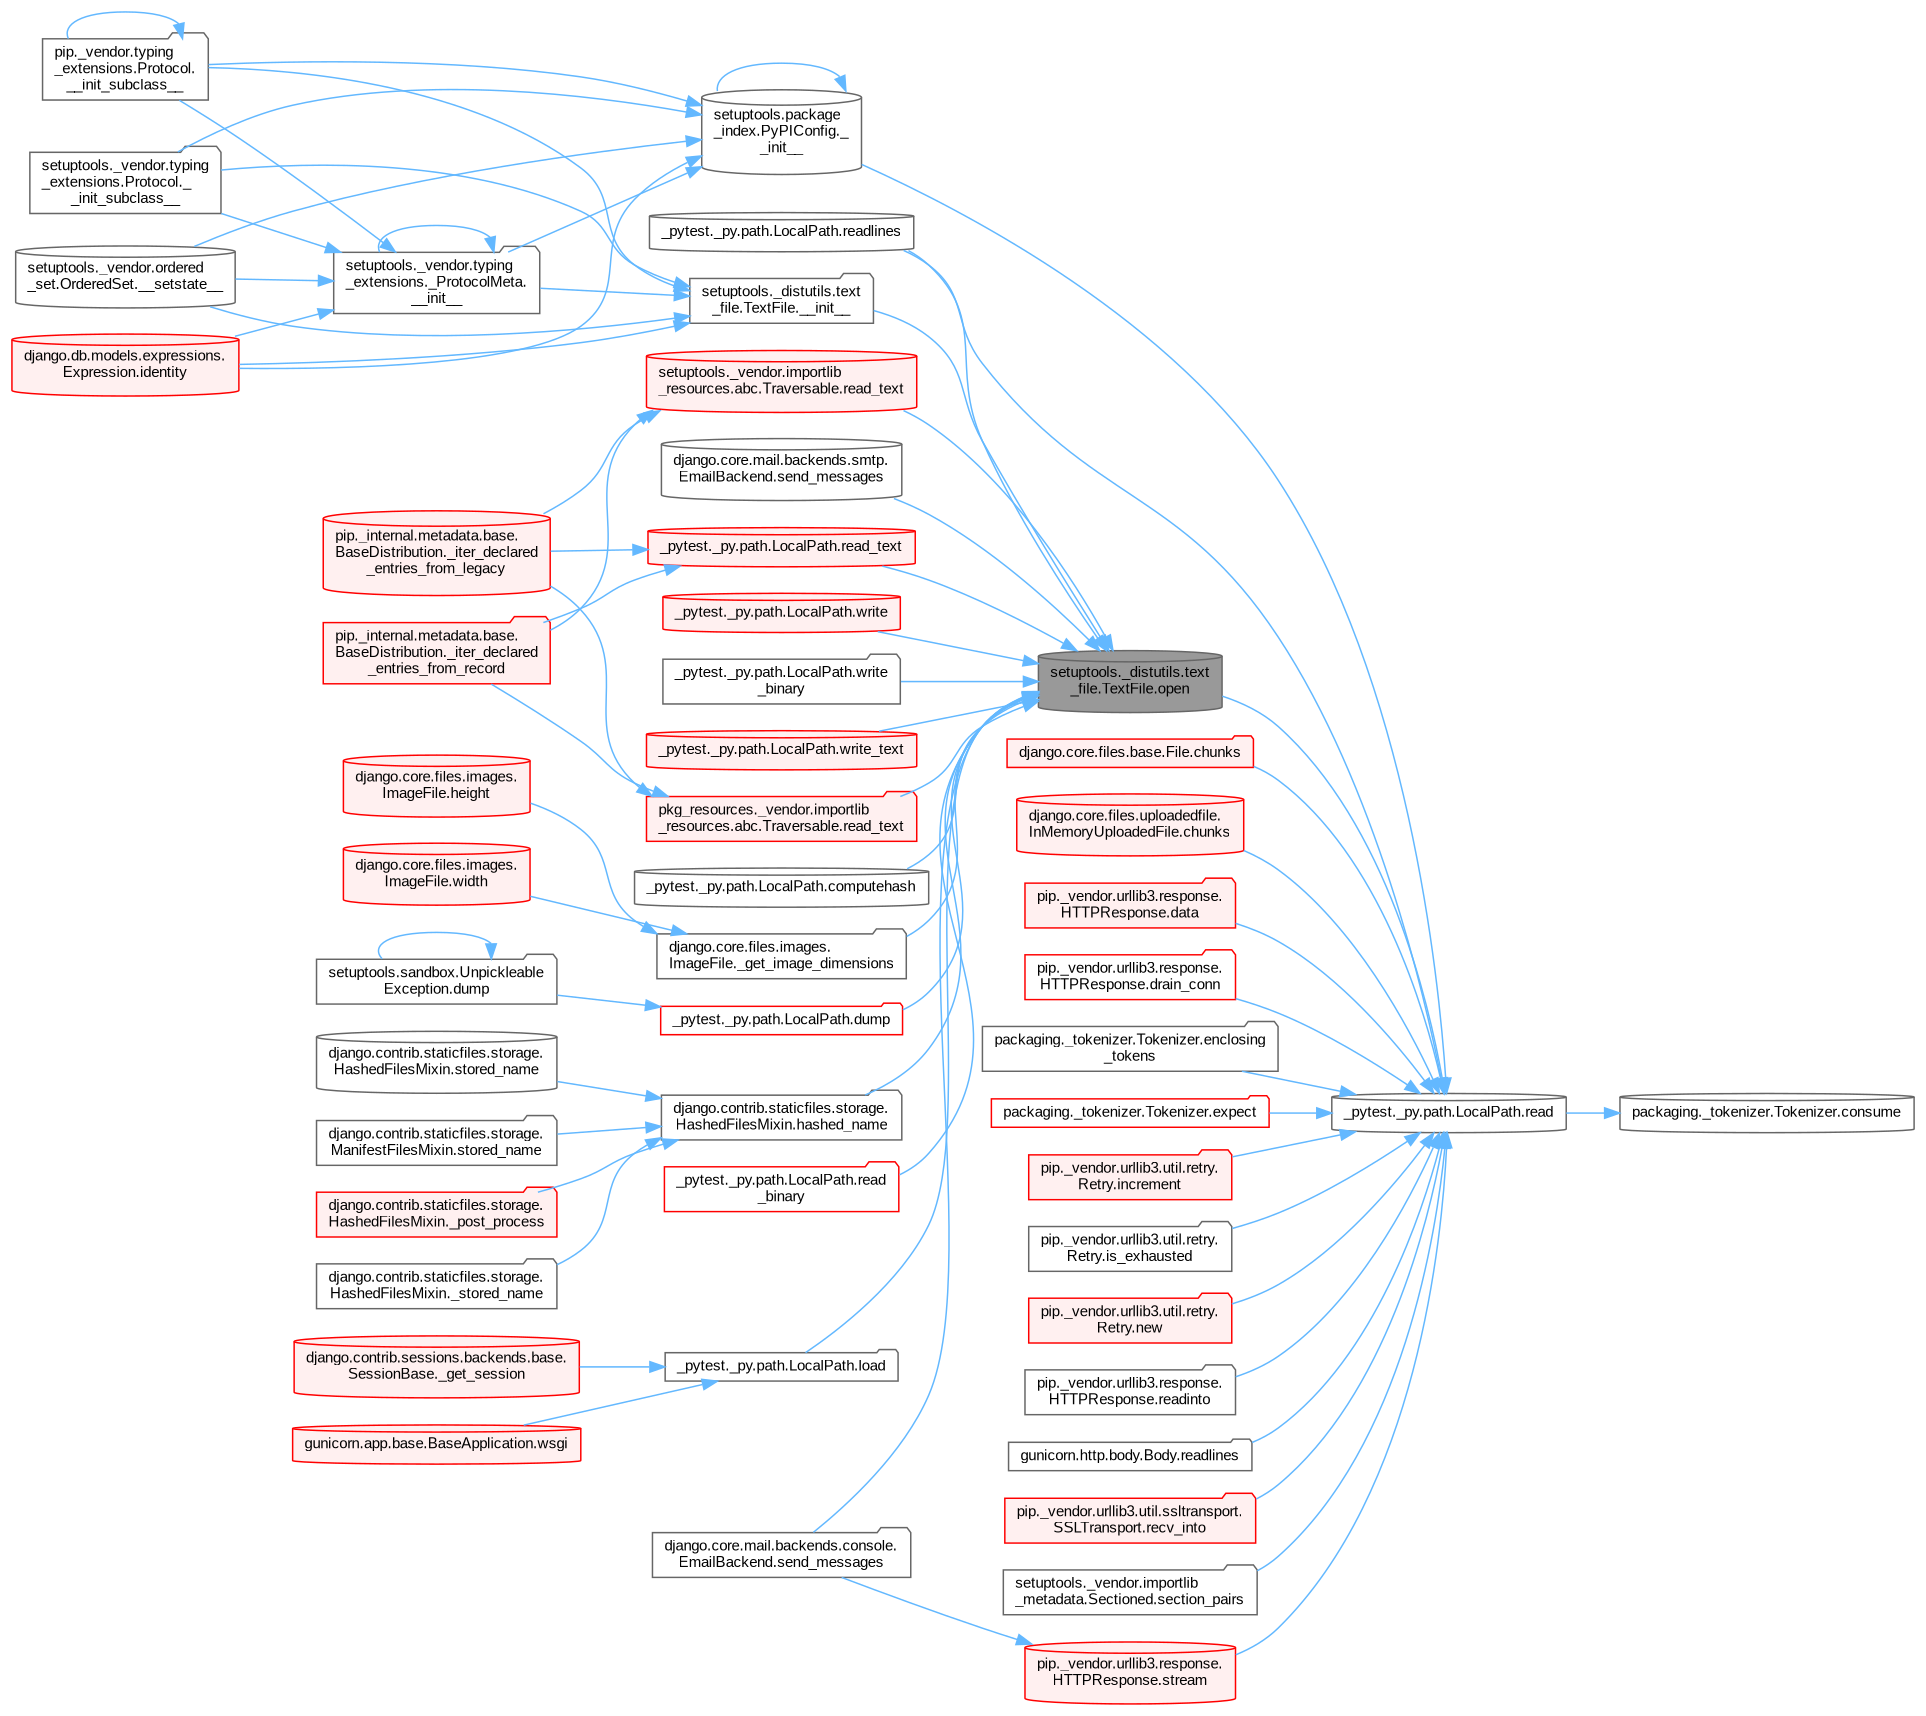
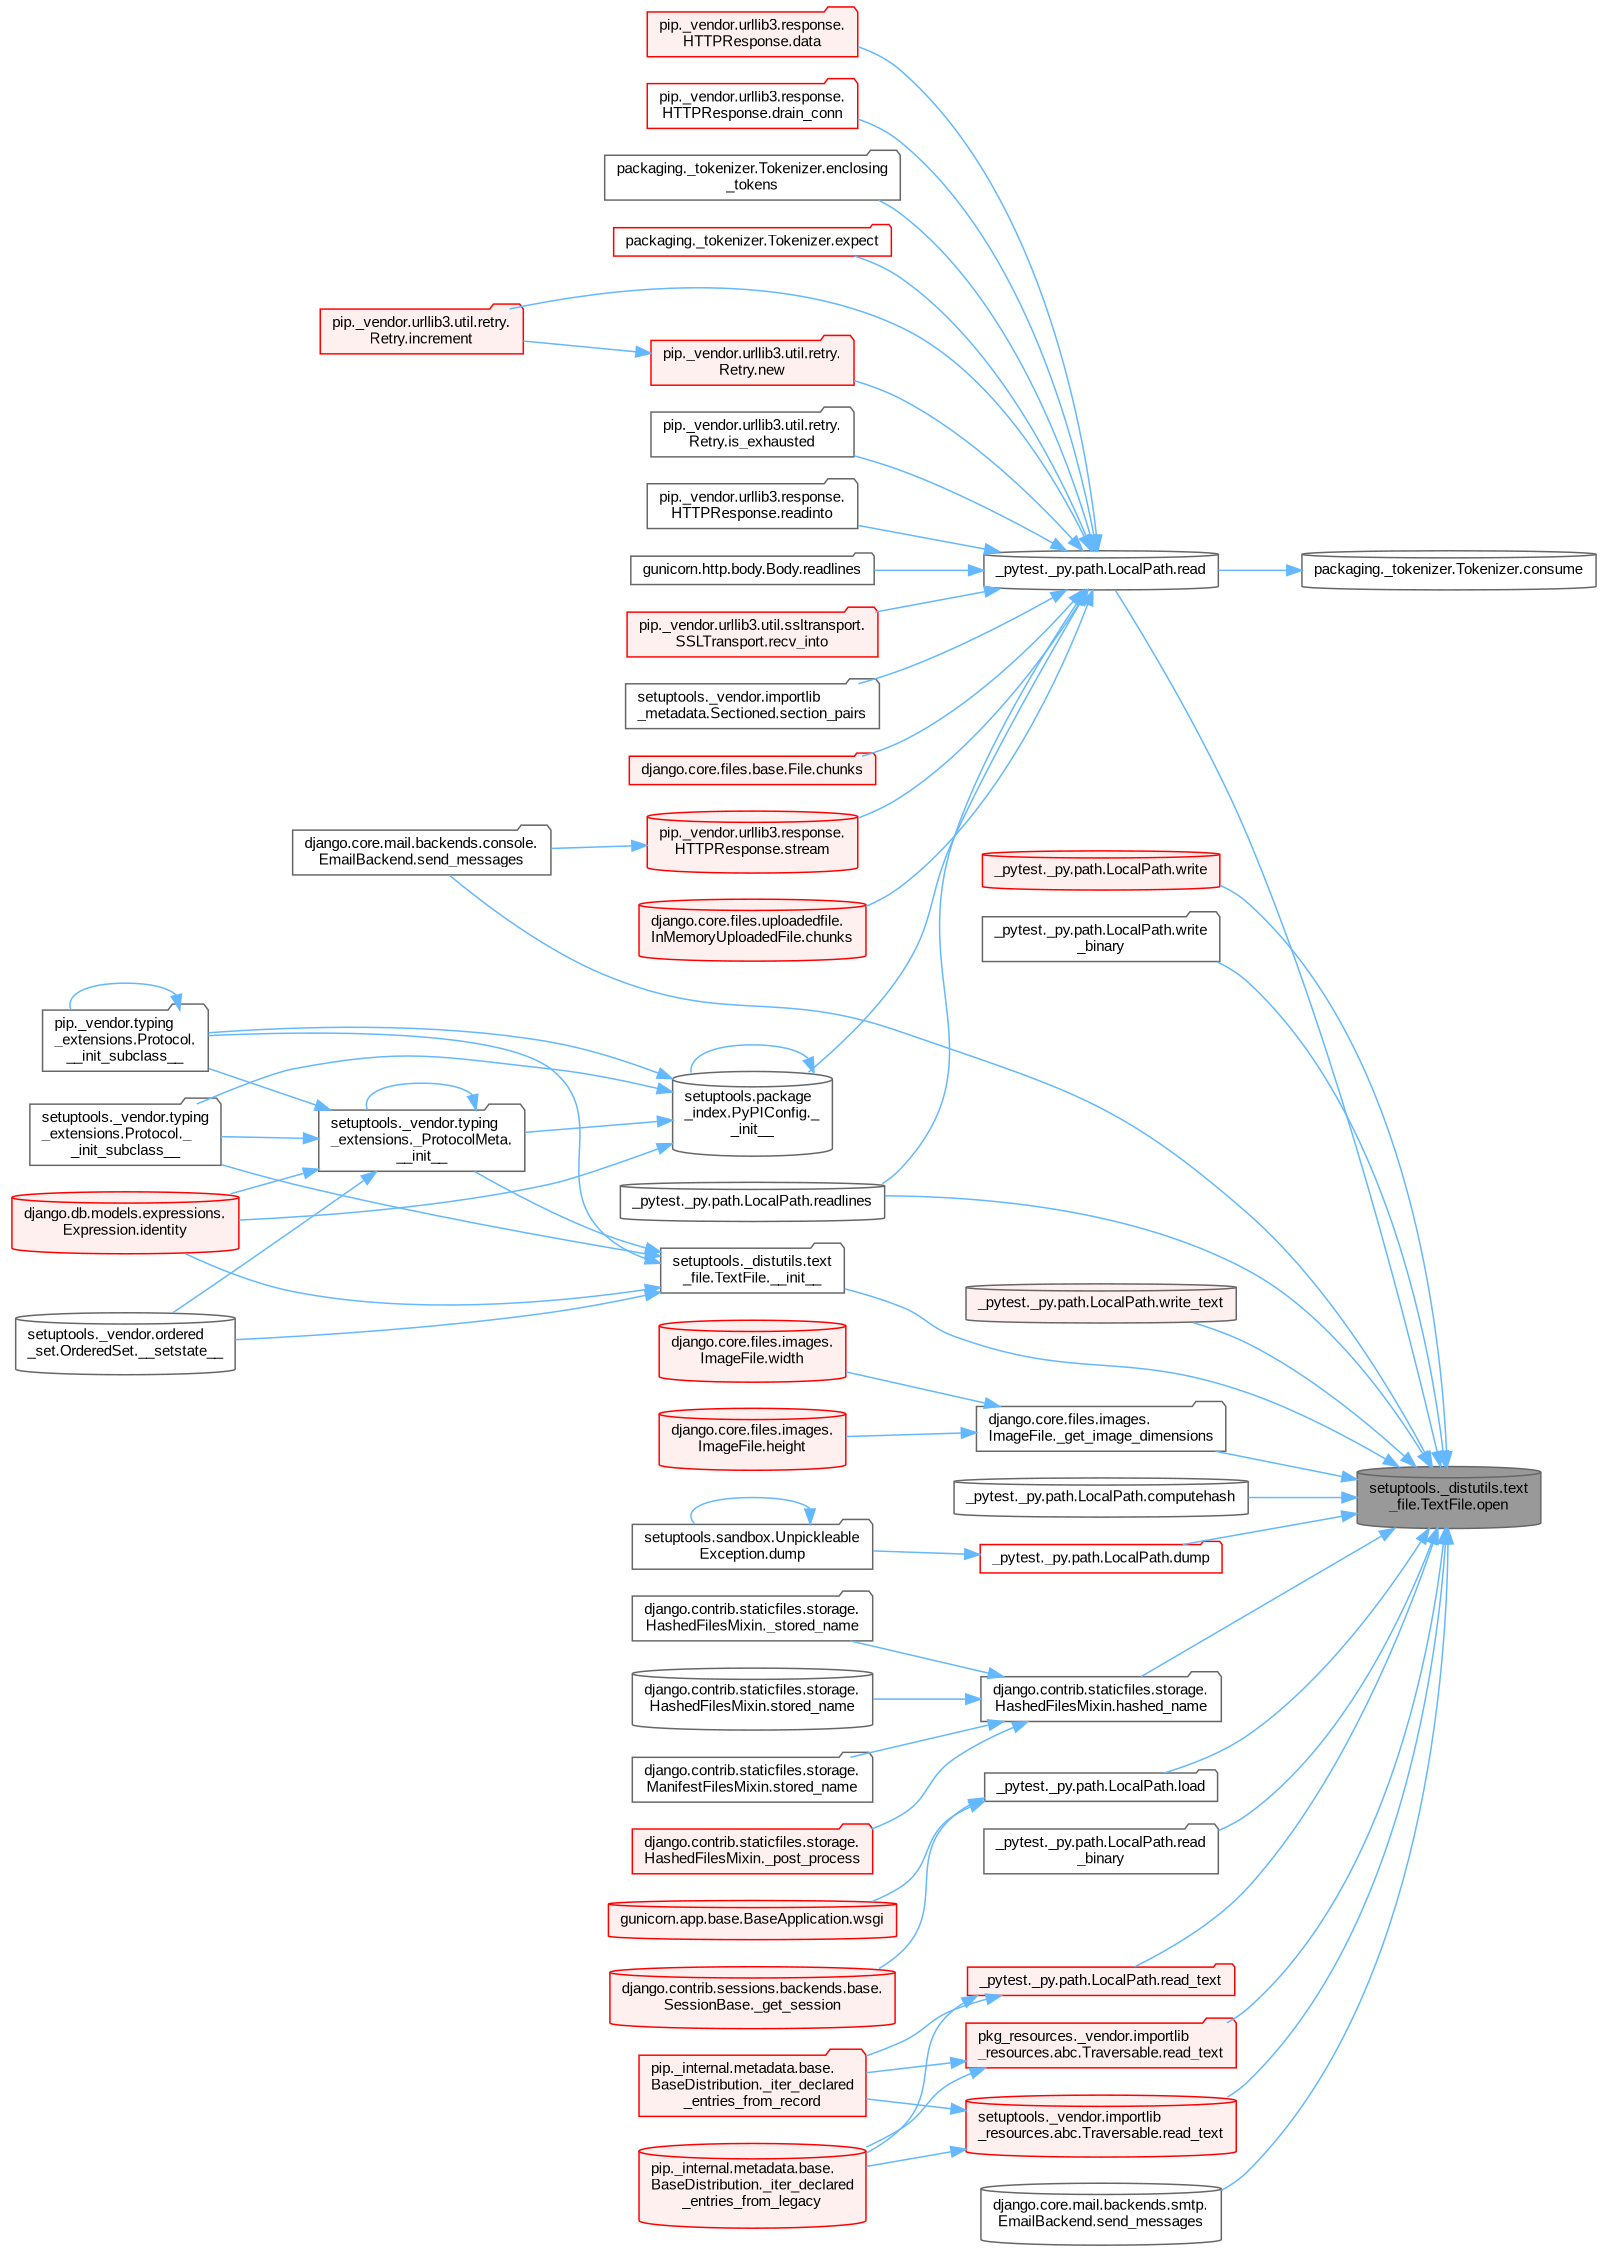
edge "setuptools._vendor.ordered _set.OrderedSet.__setstate__" -> "setuptools.package _index.PyPIConfig._ _init__": removed
edge "pip._vendor.urllib3.util.retry. Retry.increment" -> "pip._vendor.urllib3.util.retry. Retry.new": added
node "_pytest._py.path.LocalPath.read_text": shape cylinder -> folder
node "_pytest._py.path.LocalPath.write_text": color red -> grey40
edge "setuptools._distutils.text _file.TextFile.open" -> "_pytest._py.path.LocalPath.read": reversed
node "_pytest._py.path.LocalPath.read _binary": color red -> grey40
